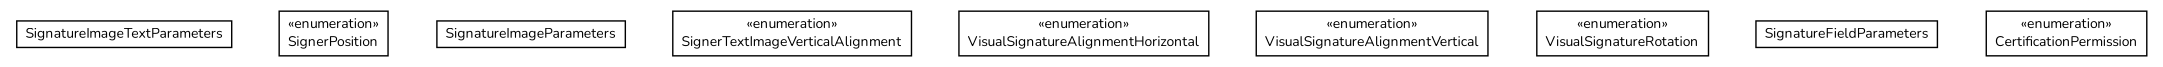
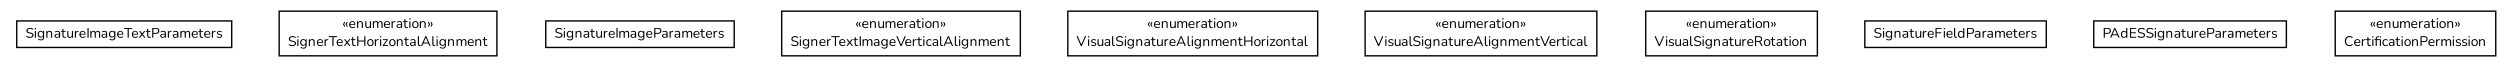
node "SignerPosition": removed
node "SignerTextHorizontalAlignment": added
node "PAdESSignatureParameters": added
